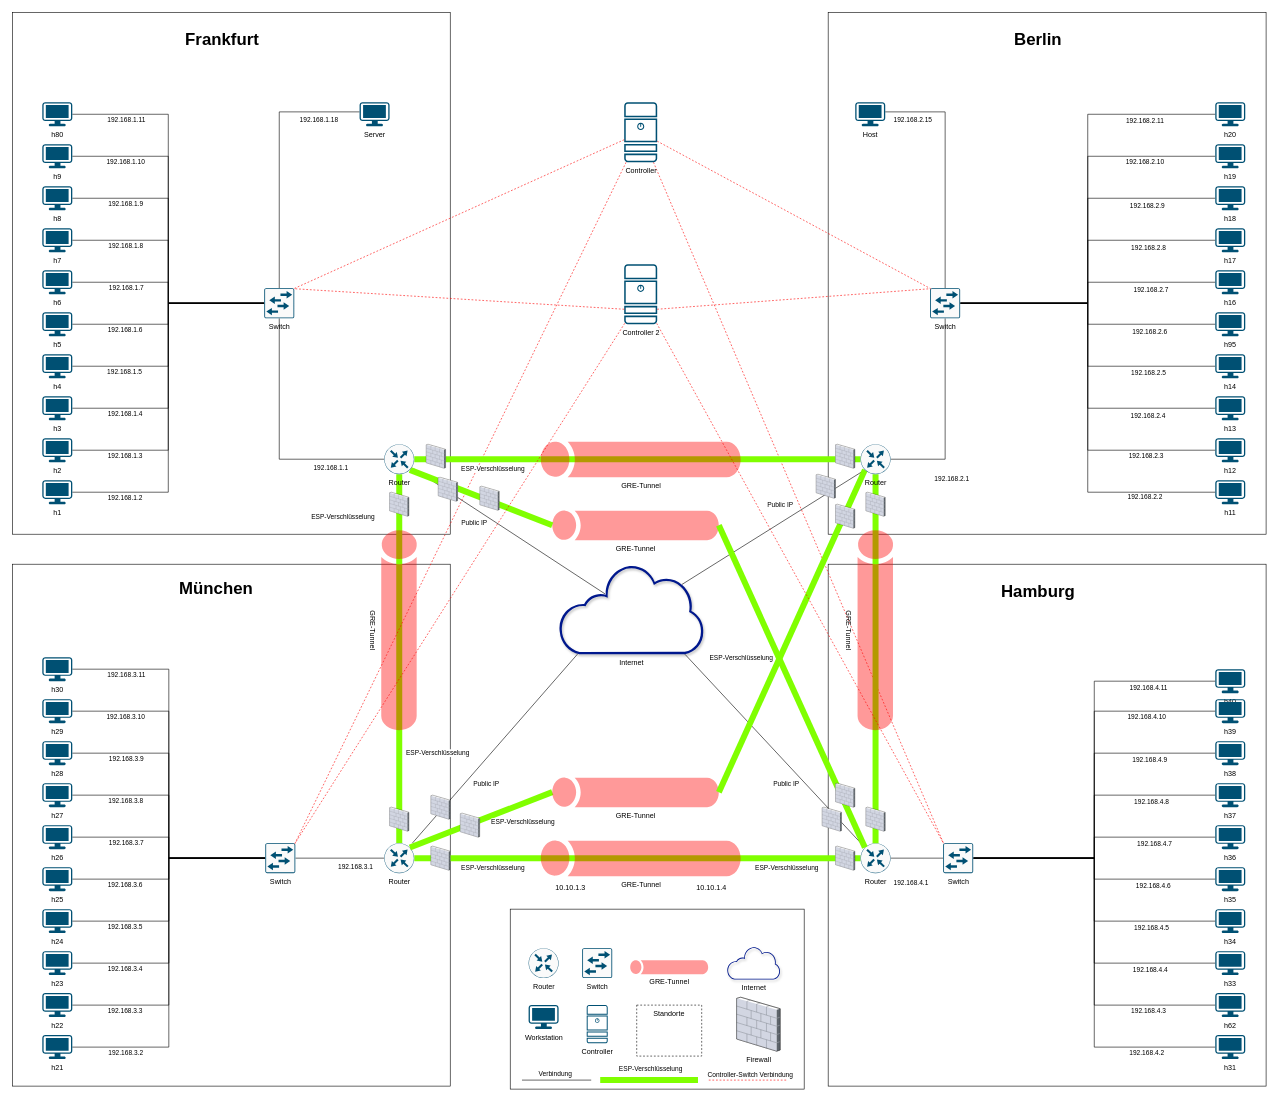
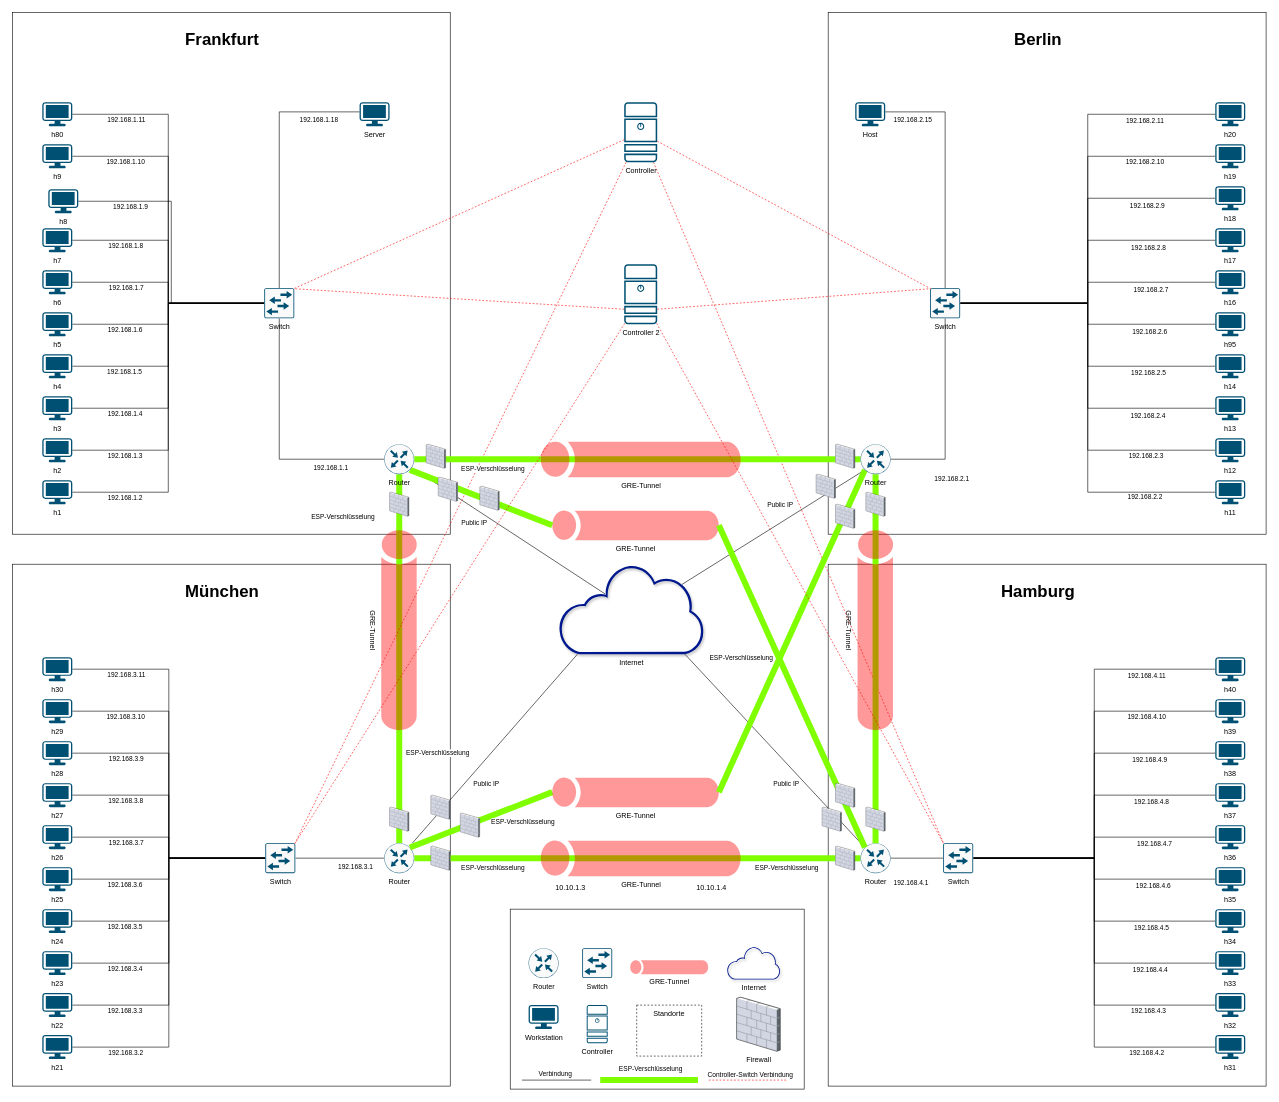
node "h8": moved (57, 198) -> (63, 201)
node "München": moved (216, 588) -> (222, 591)
node "h40": moved (1230, 681) -> (1230, 669)
node "h62": label "h62" -> "h32"
